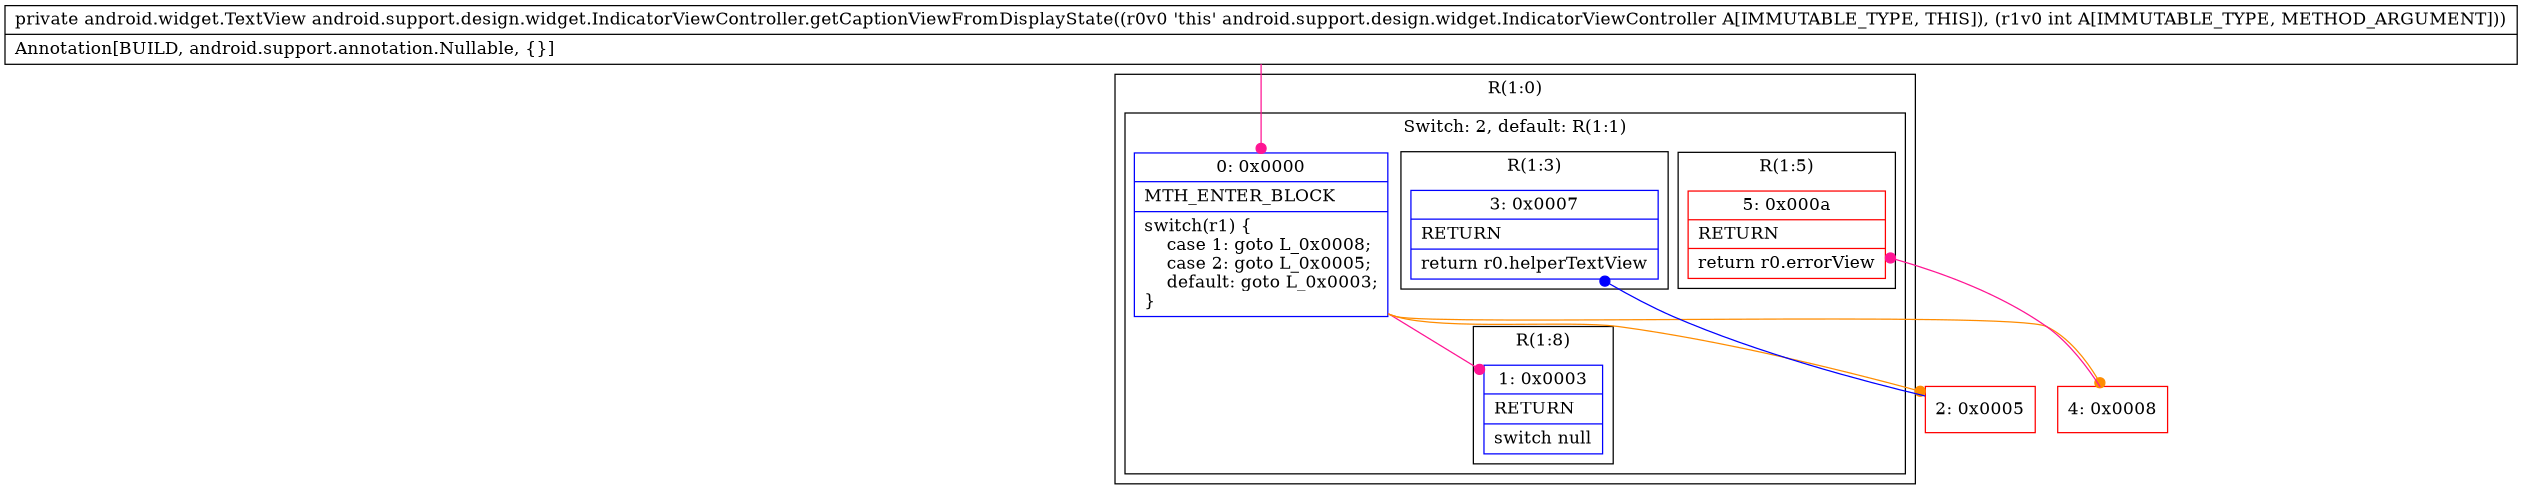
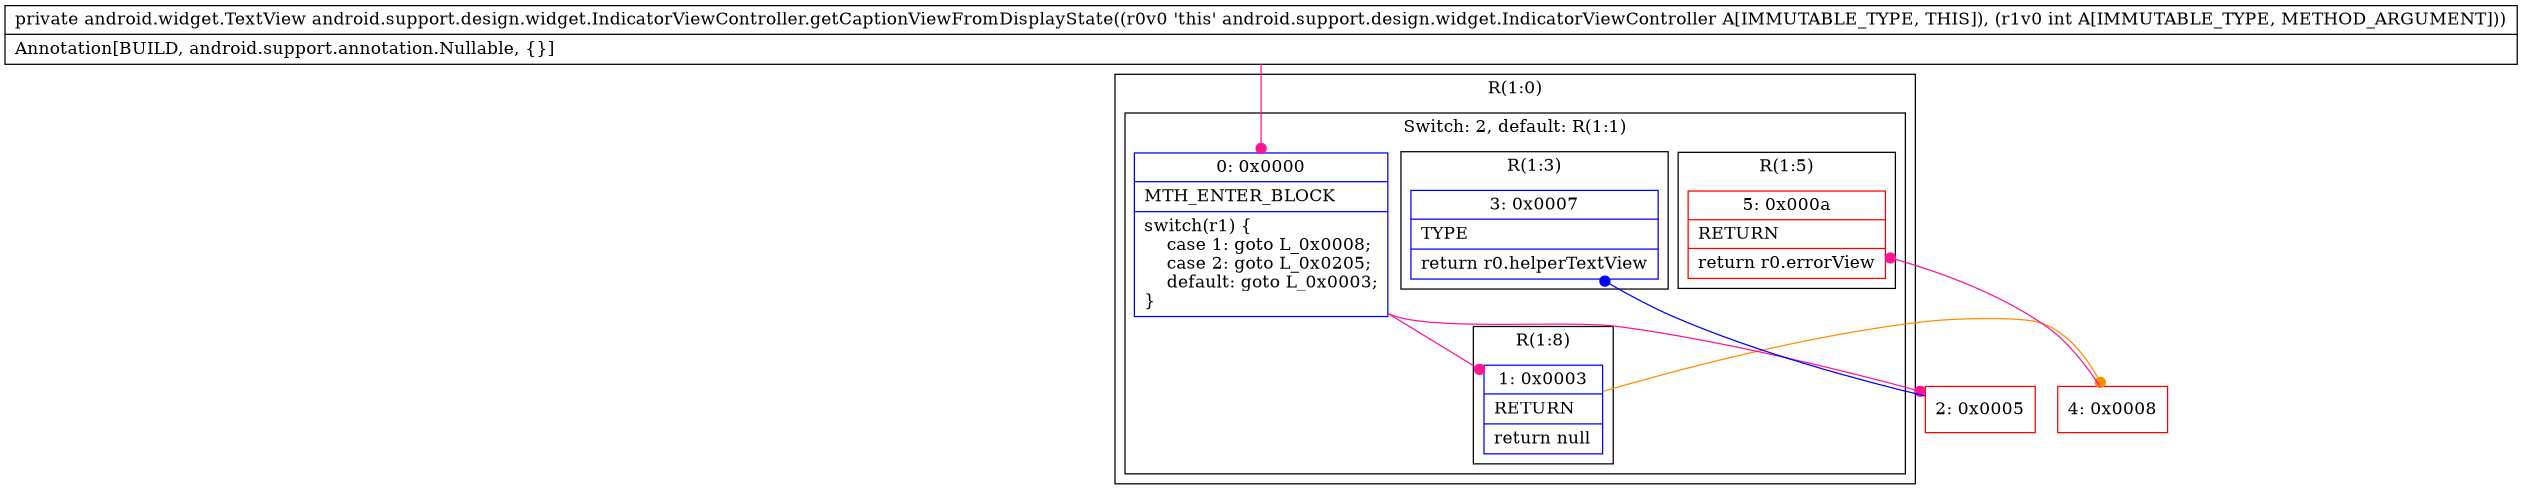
node "3: 0x0007": text "RETURN" -> "TYPE"
node "0: 0x0000": text "case 2: goto L_0x0005;" -> "case 2: goto L_0x0205;"
edge "0: 0x0000" -> "4: 0x0008": now "1: 0x0003" -> "4: 0x0008"
edge "0: 0x0000" -> "2: 0x0005": color darkorange -> deeppink
node "1: 0x0003": text "switch null" -> "return null"
